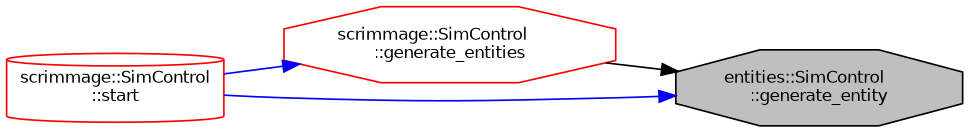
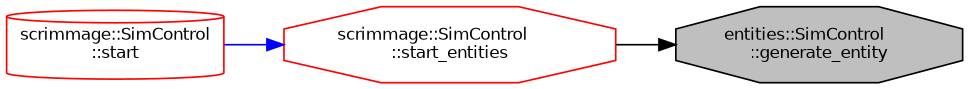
node "scrimmage::SimControl ::generate_entities": label "scrimmage::SimControl ::generate_entities" -> "scrimmage::SimControl ::start_entities"
edge "scrimmage::SimControl ::start" -> "entities::SimControl ::generate_entity": removed
